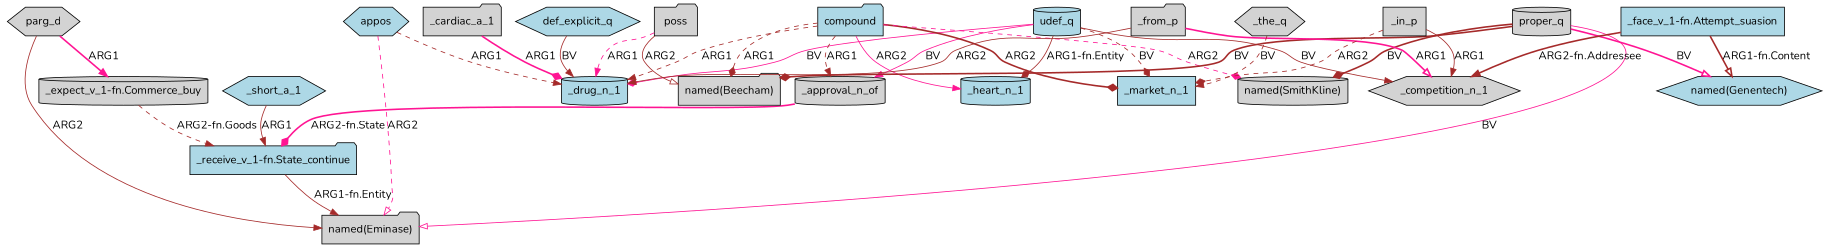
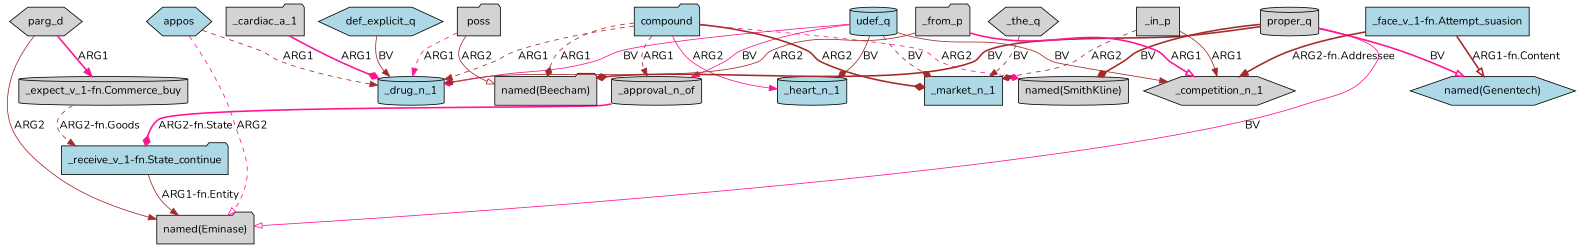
edge "udef_q" -> "_heart_n_1": label "ARG1-fn.Entity" -> "BV"
node "_short_a_1": removed
